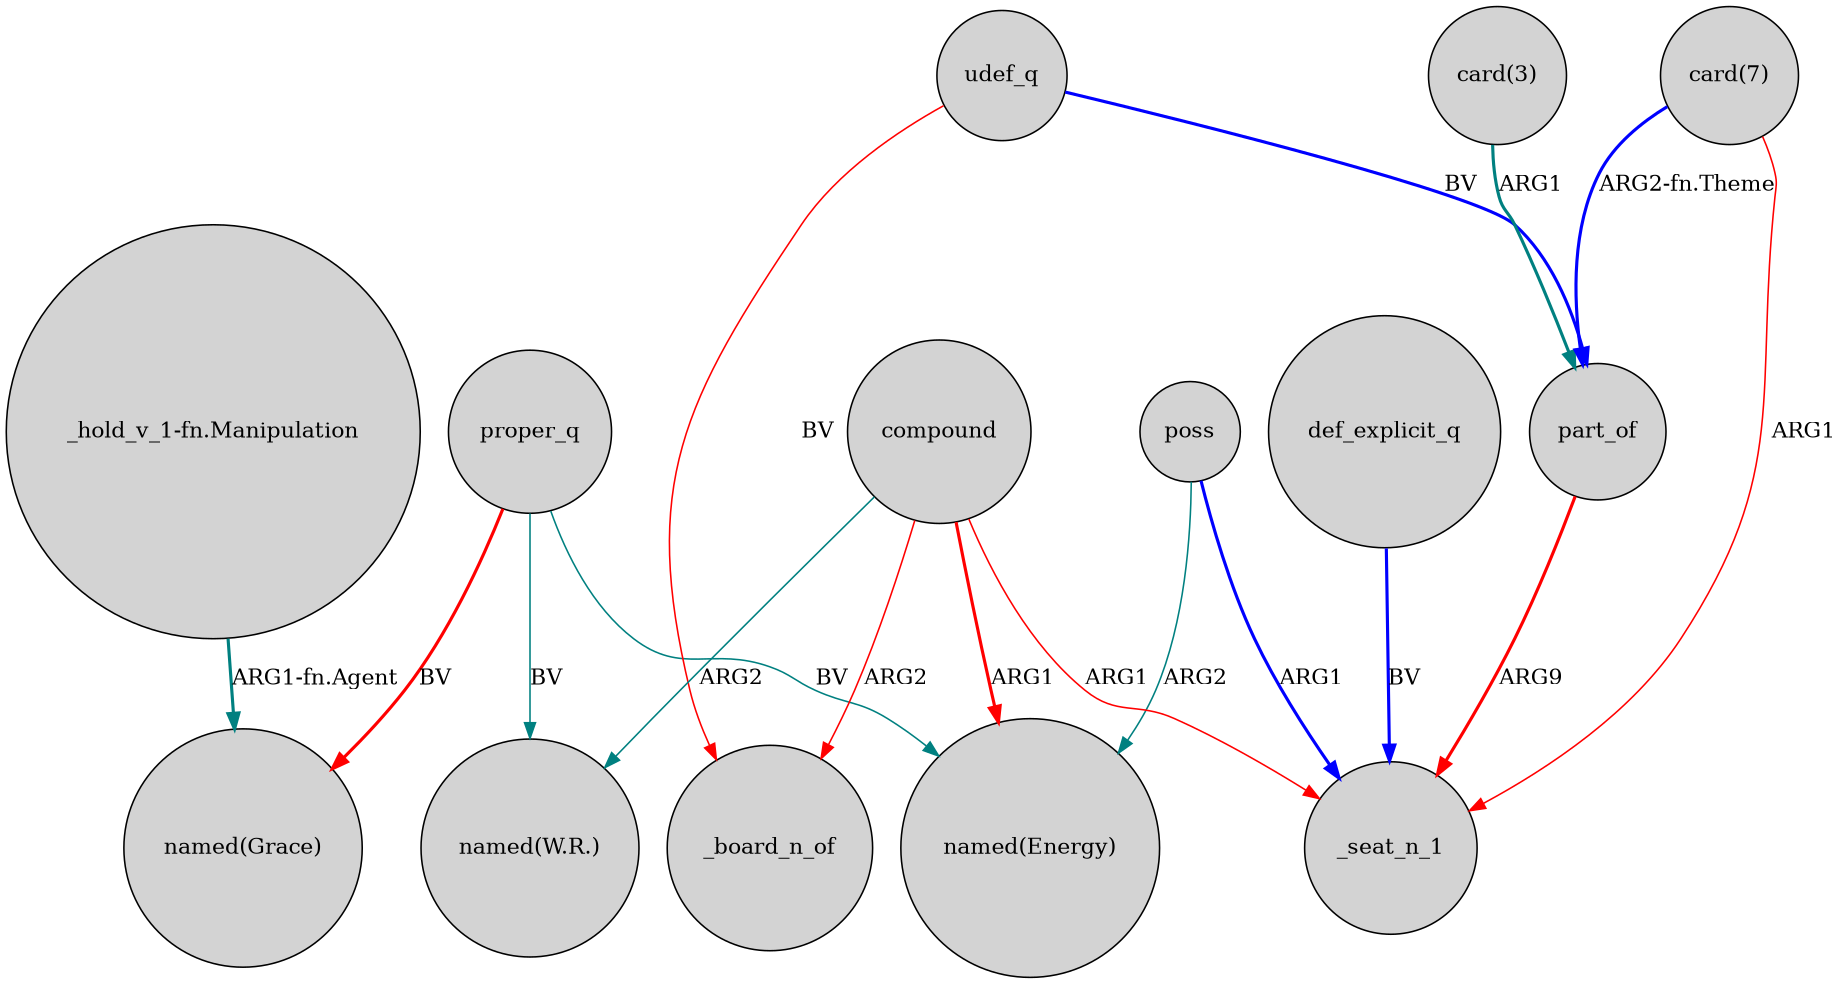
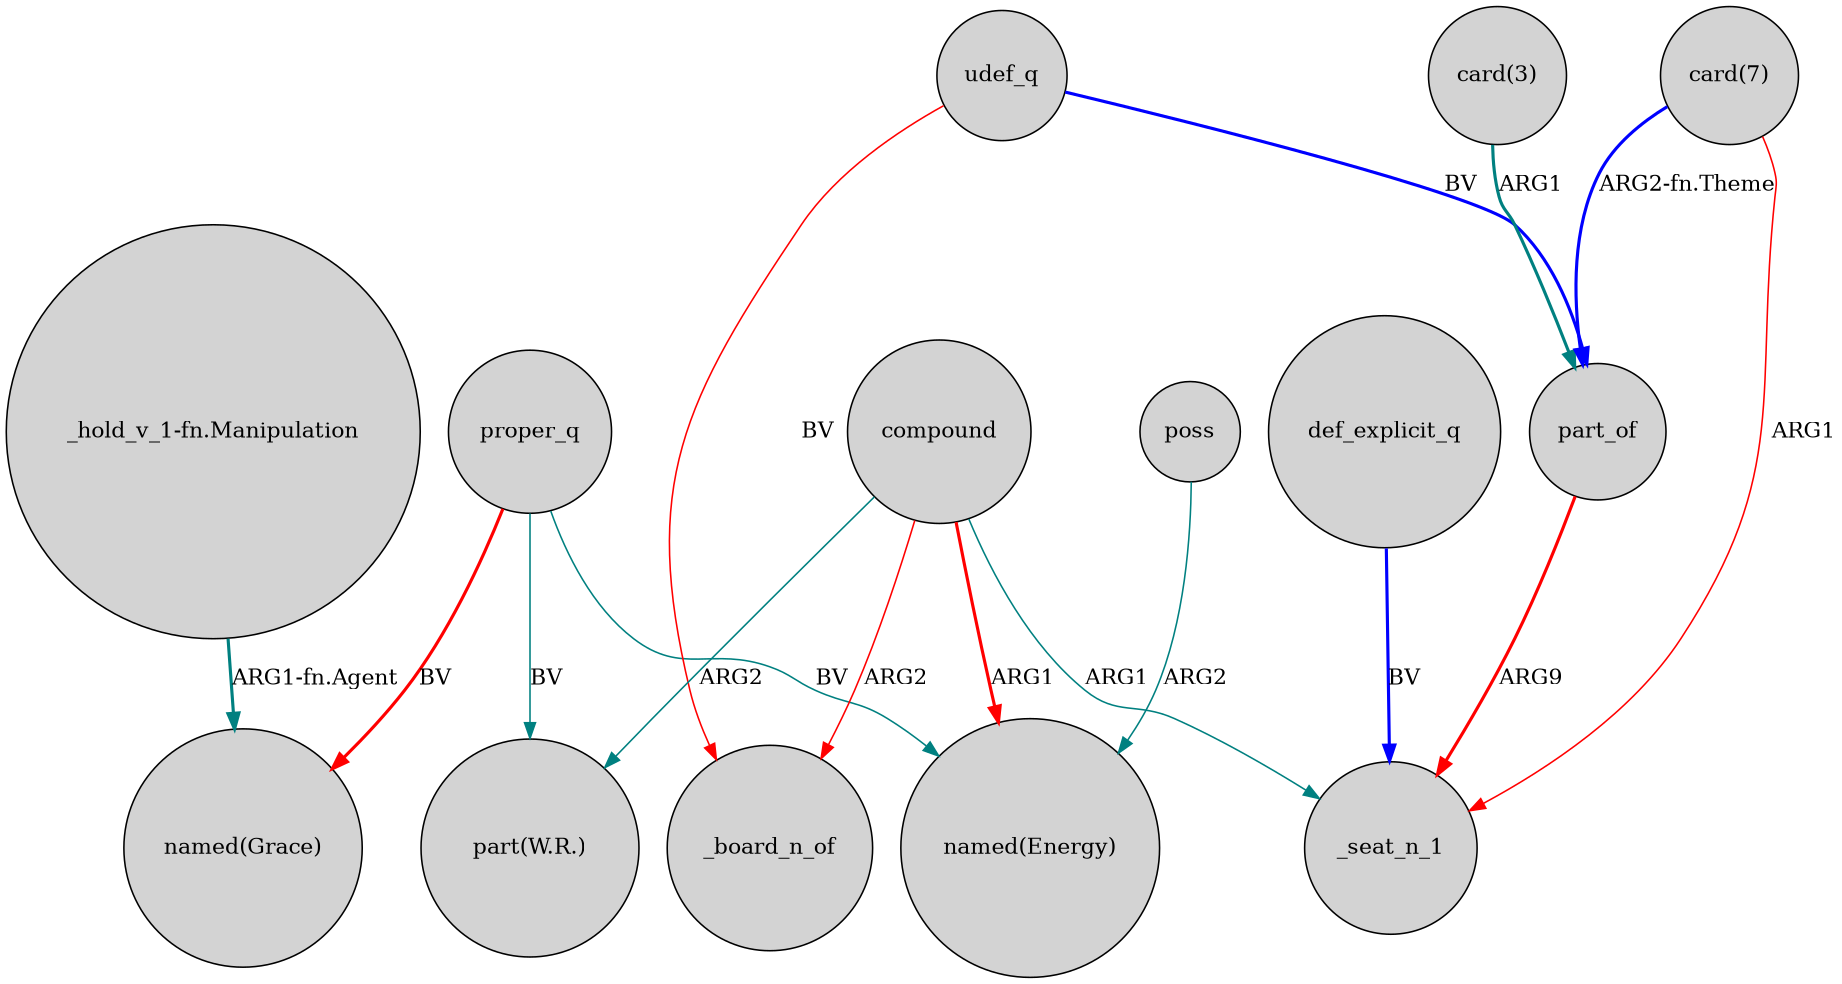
edge "poss" -> "_seat_n_1": removed, label "ARG1"
edge "compound" -> "_seat_n_1": color red -> teal
node "named(W.R.)": label "named(W.R.)" -> "part(W.R.)"
